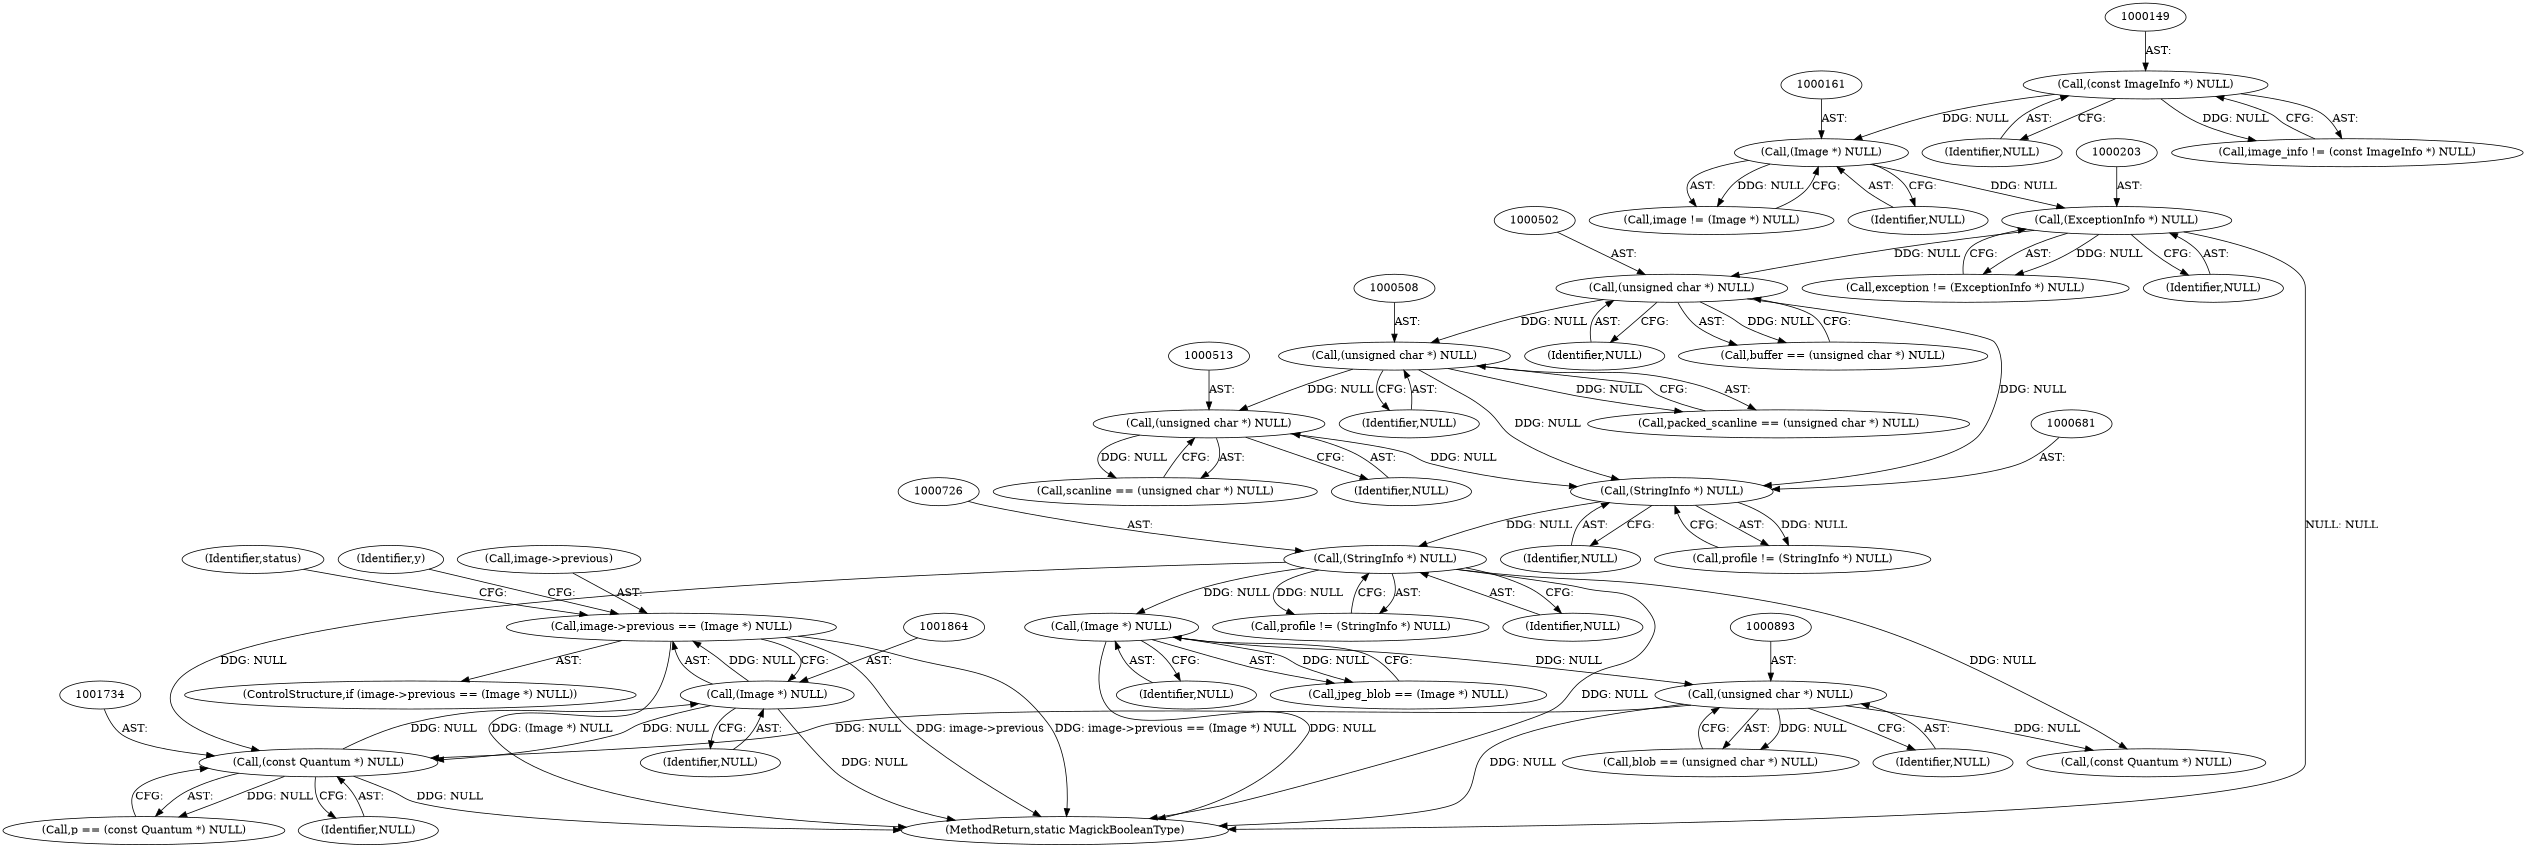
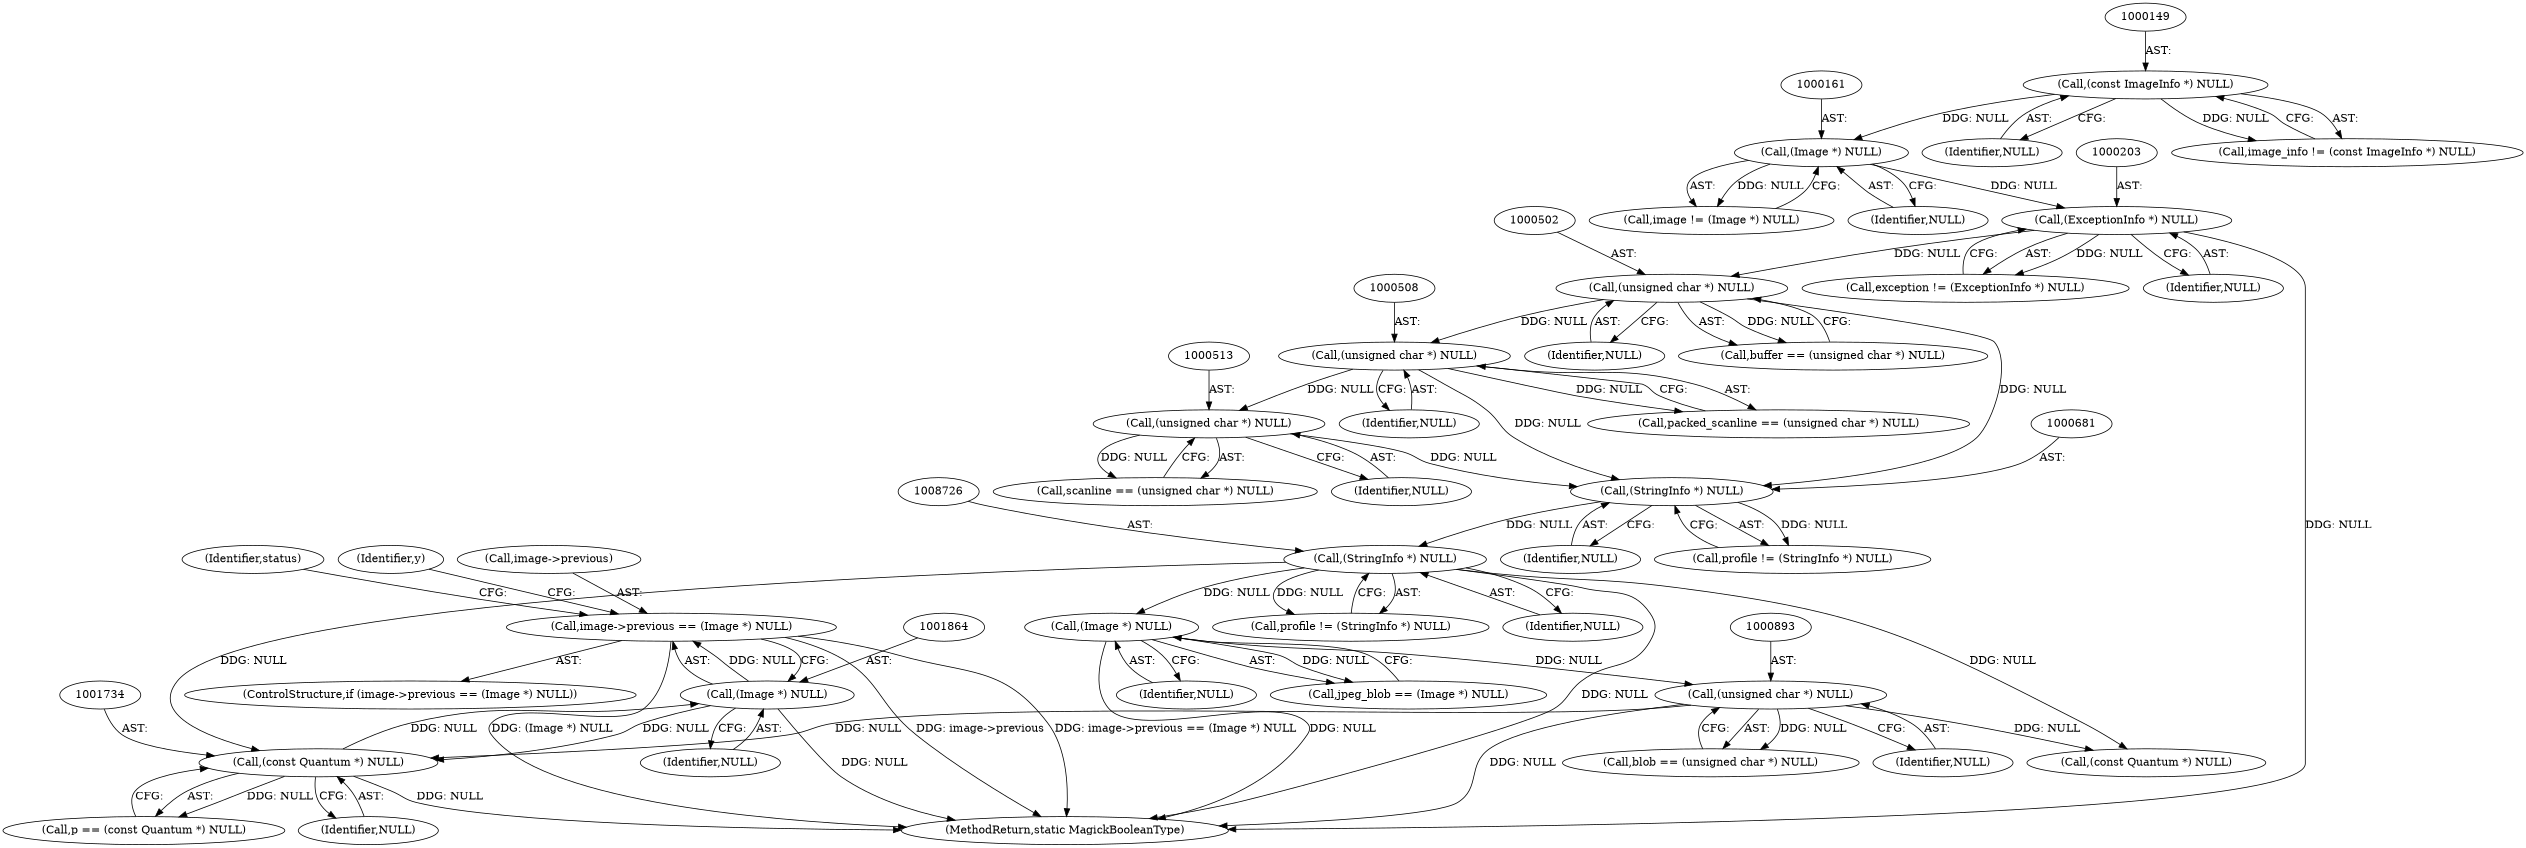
node "1000726": label "1000726" -> "1008726"
edge "(Call,(ExceptionInfo *) NULL)" -> "(MethodReturn,static MagickBooleanType)": label "NULL: NULL" -> "DDG: NULL"
